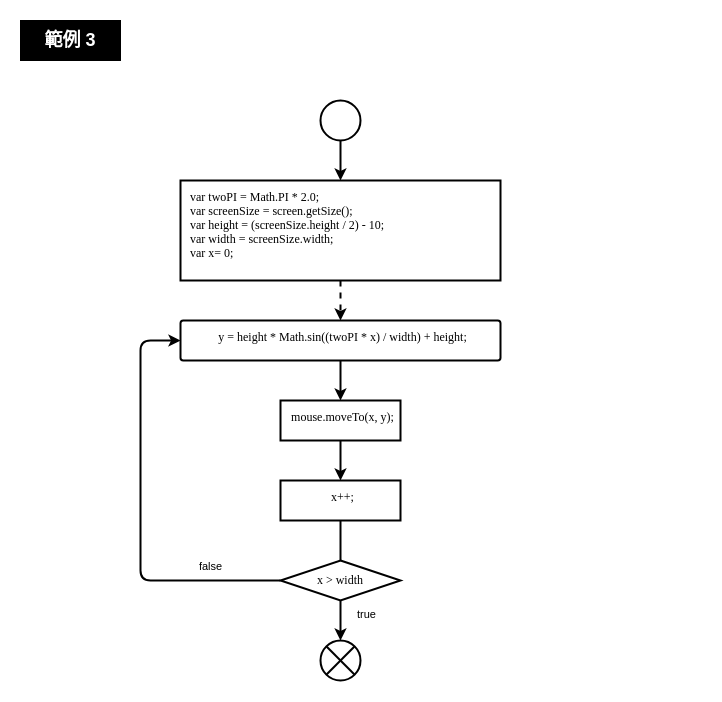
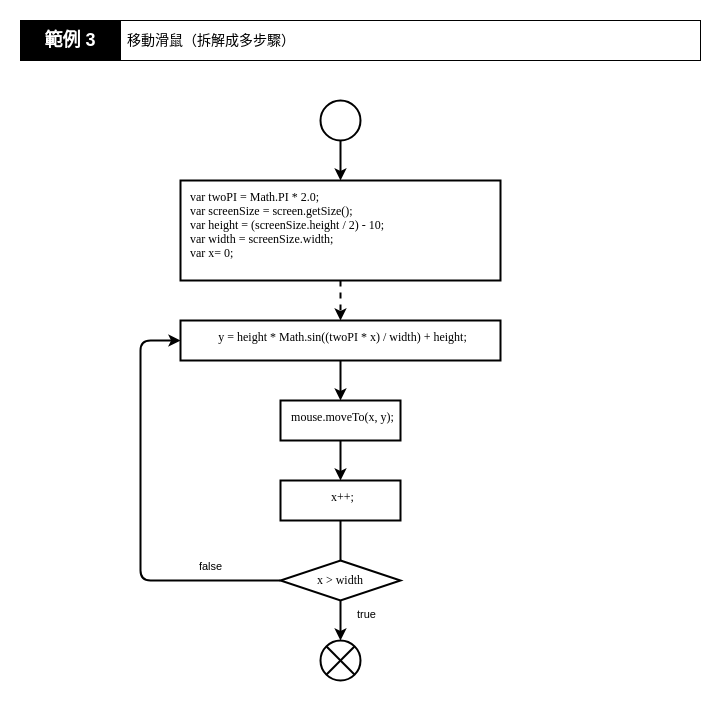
node "移動滑鼠（拆解成多步驟）": added
node "y = height * Math.sin((twoPI * x) / width) + height;": shape rounded rectangle -> rectangle
